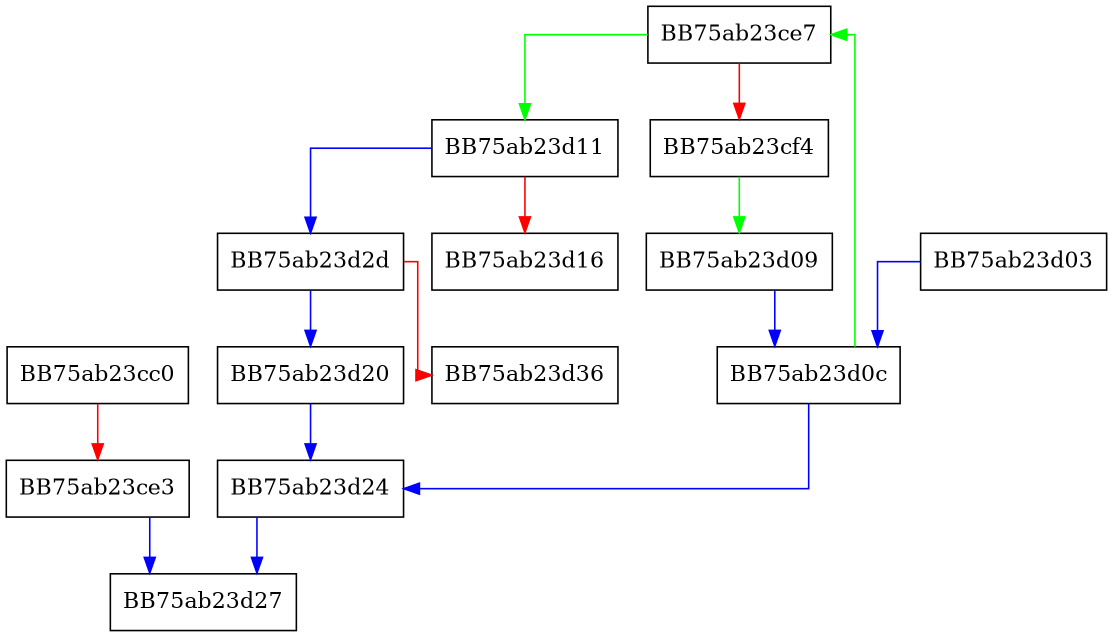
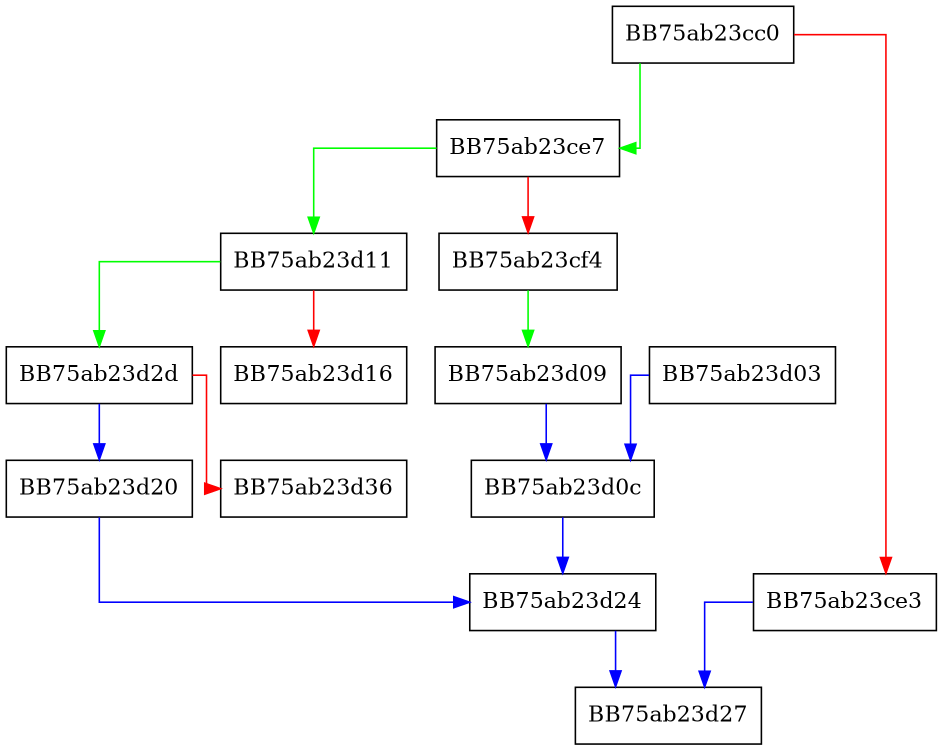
edge "BB75ab23d11" -> "BB75ab23d2d": color blue -> green
edge "BB75ab23d0c" -> "BB75ab23ce7": now "BB75ab23cc0" -> "BB75ab23ce7"
